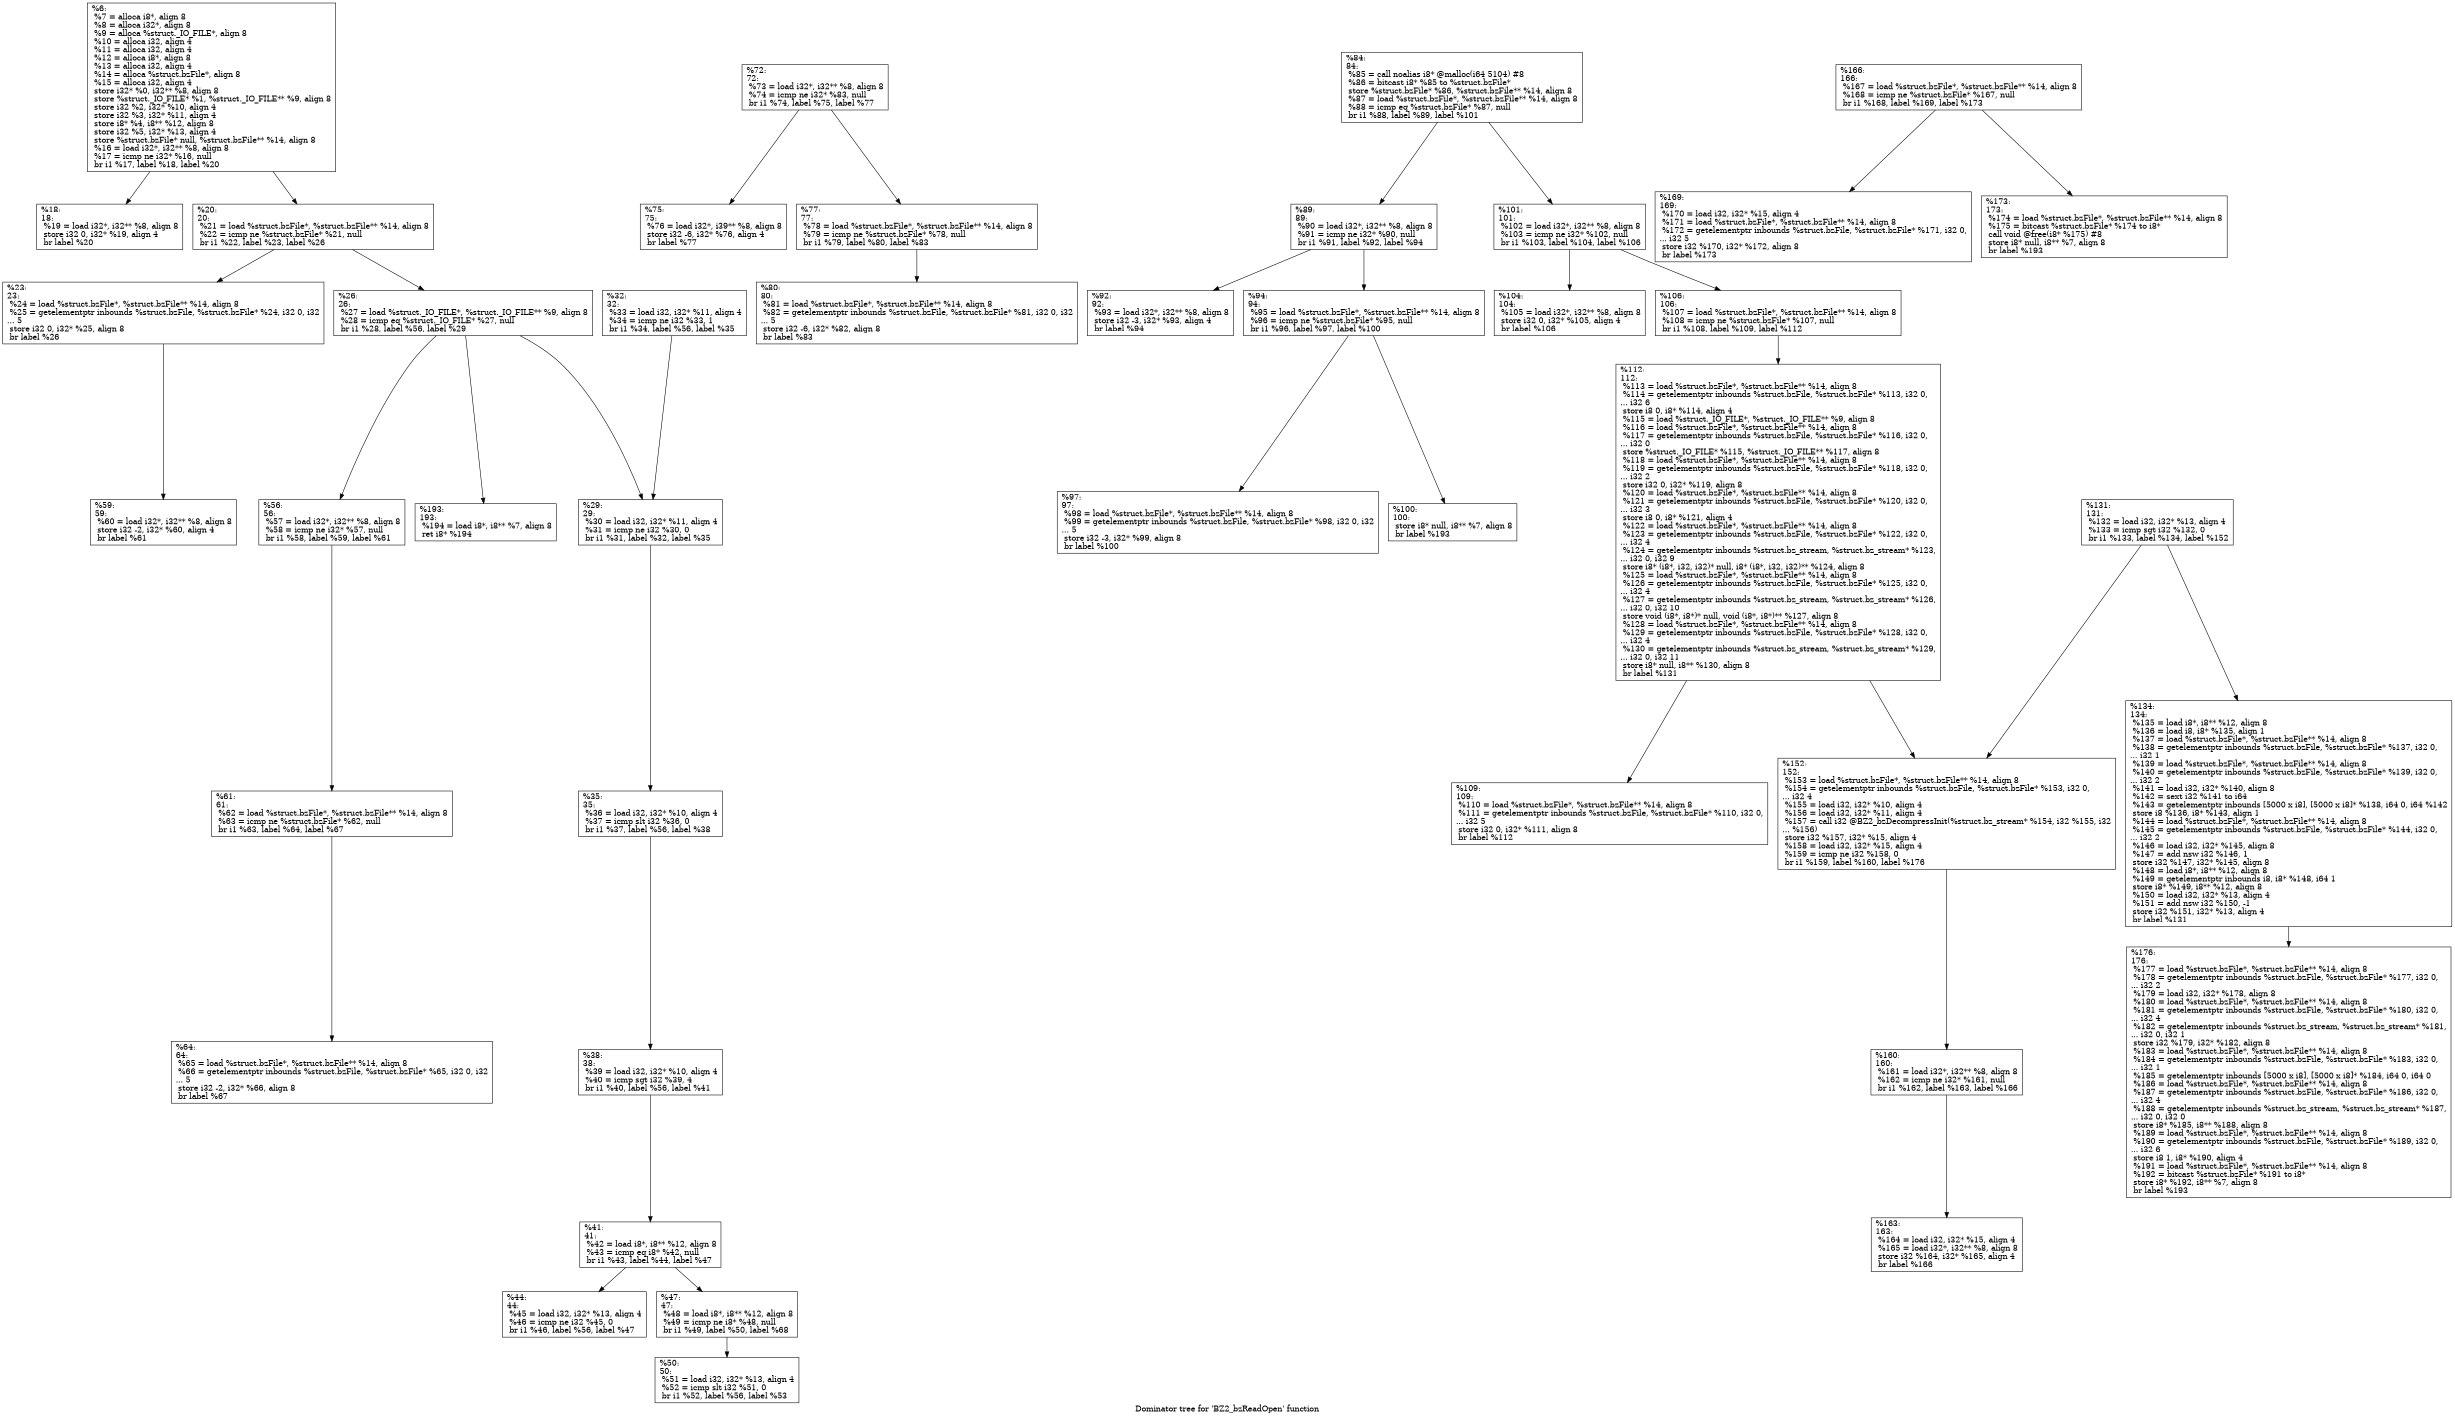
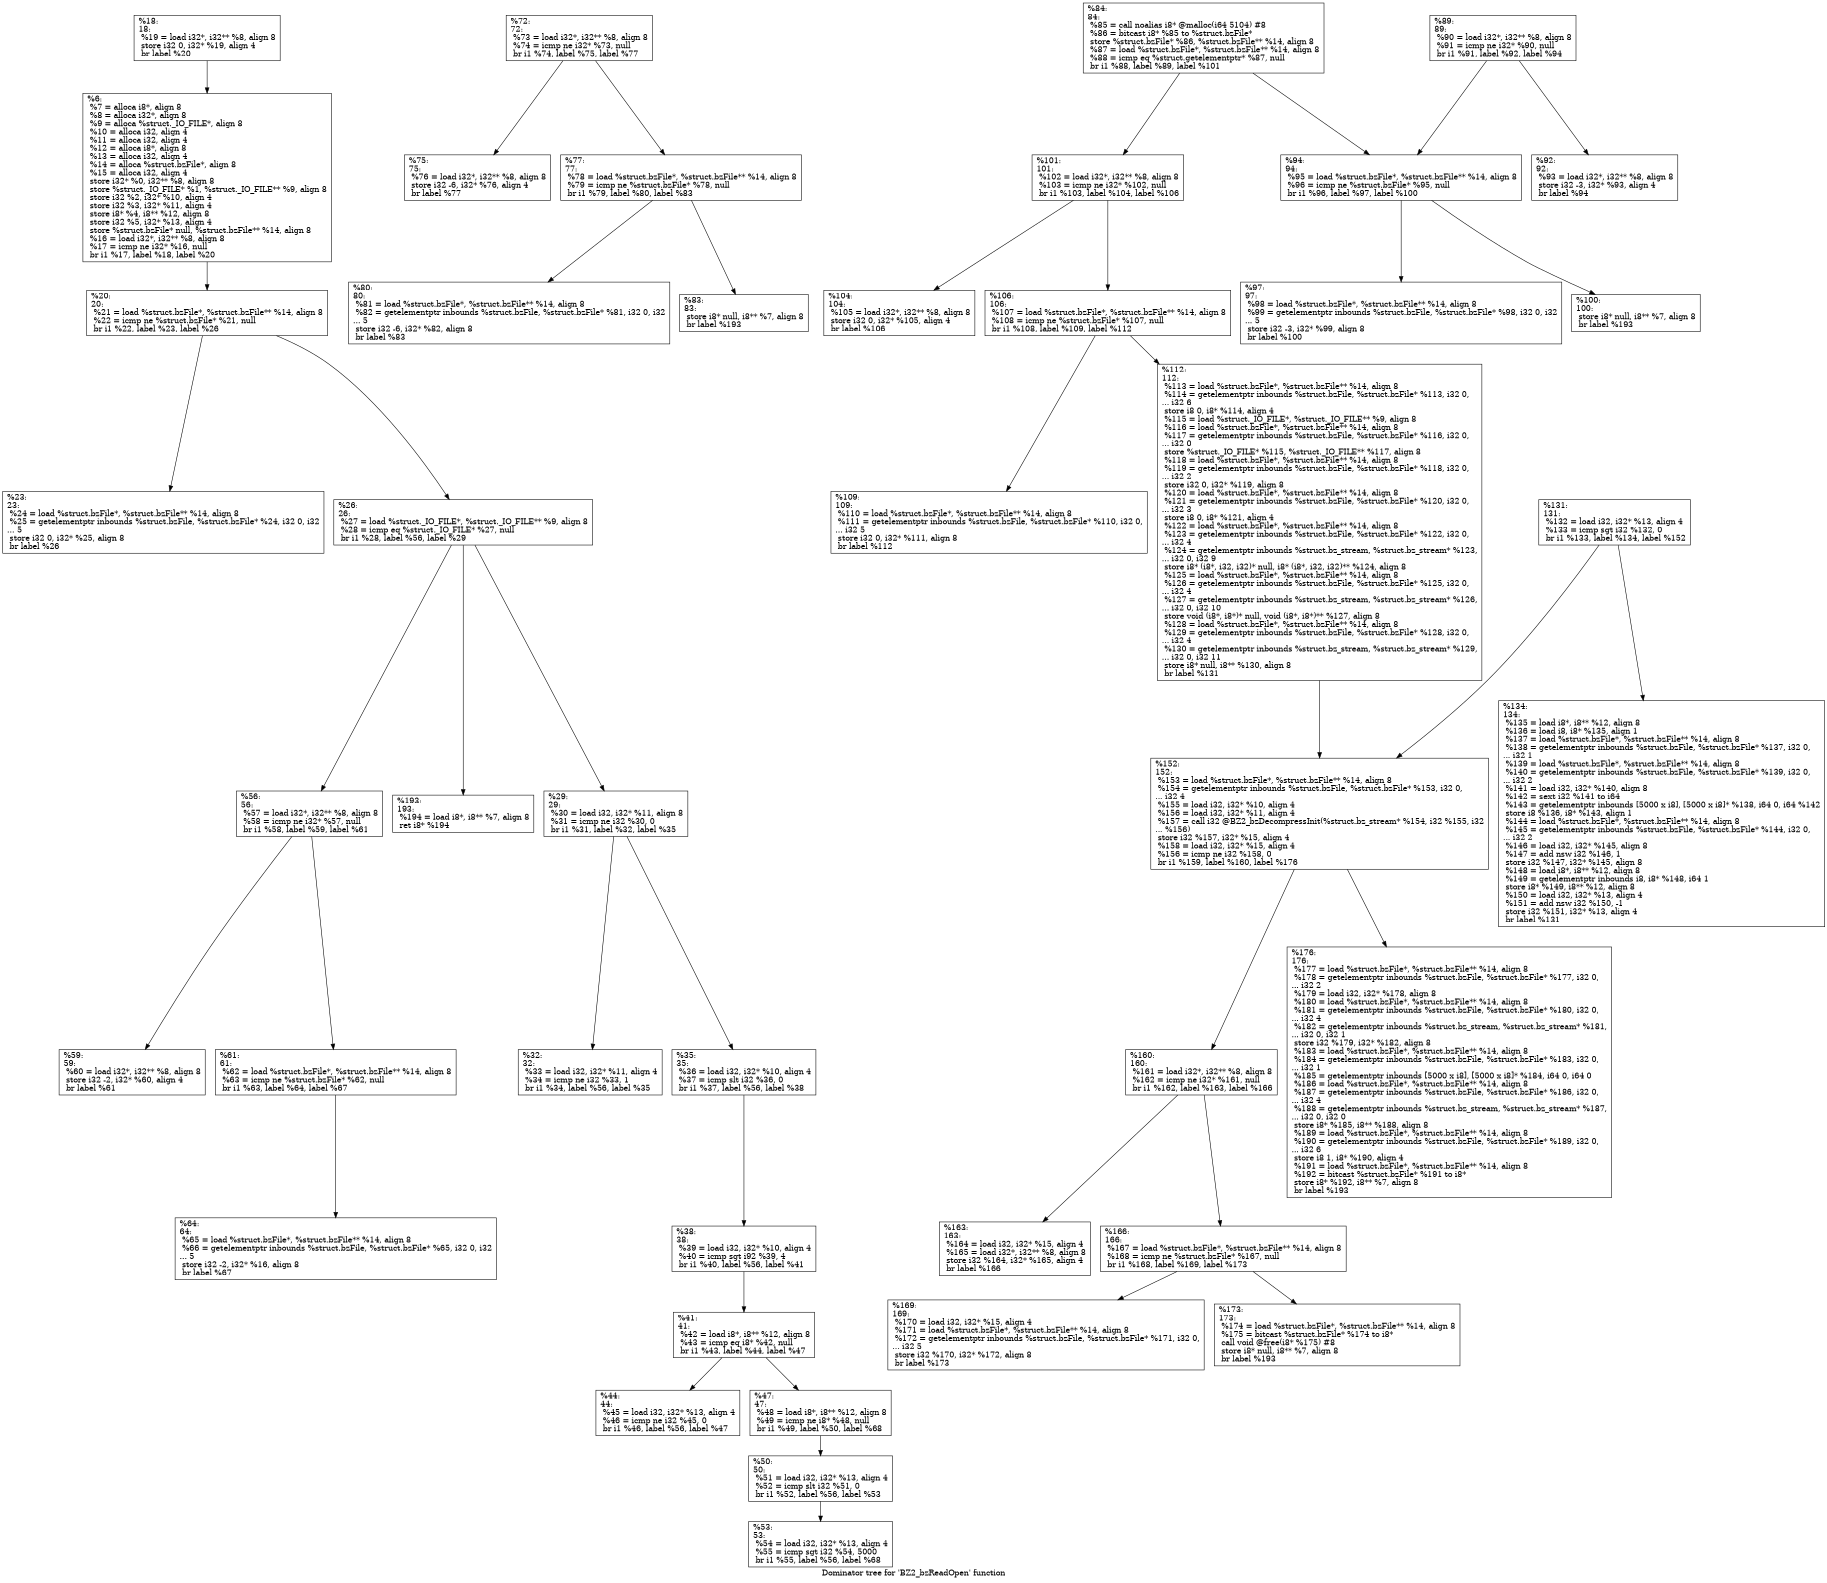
node "%72:": text "%74 = icmp ne i32* %83, null" -> "%74 = icmp ne i32* %73, null"
node "%84:": text "%88 = icmp eq %struct.bzFile* %87, null" -> "%88 = icmp eq %struct.getelementptr* %87, null"
edge "%84:" -> "%89:": now "%84:" -> "%94:"
edge "%6:" -> "%18:": reversed
node "%75:": text "%76 = load i32*, i39** %8, align 8" -> "%76 = load i32*, i32** %8, align 8"
node "%83:": added
edge "%32:" -> "%29:": reversed
edge "%23:" -> "%59:": now "%56:" -> "%59:"
node "%29:": text "%30 = load i32, i32* %11, align 4" -> "%30 = load i32, i32* %11, align 8"
edge "%112:" -> "%109:": now "%106:" -> "%109:"
node "%152:": text "%159 = icmp ne i32 %158, 0" -> "%156 = icmp ne i32 %158, 0"
edge "%134:" -> "%176:": now "%152:" -> "%176:"
node "%38:": text "%40 = icmp sgt i32 %39, 4" -> "%40 = icmp sgt i92 %39, 4"
node "%64:": text "store i32 -2, i32* %66, align 8" -> "store i32 -2, i32* %16, align 8"
edge "%160:" -> "%166:": added
node "%53:": added
